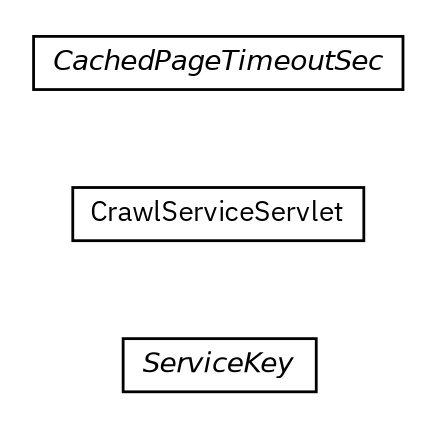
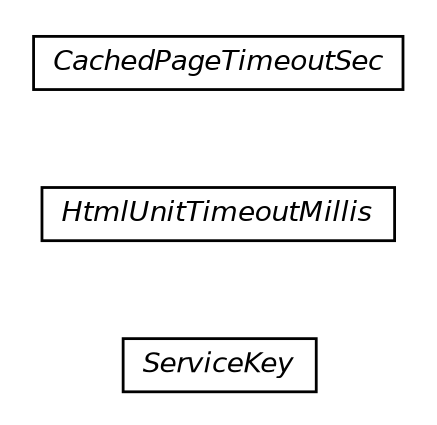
node "HtmlUnitTimeoutMillis": added
node "CrawlServiceServlet": removed
